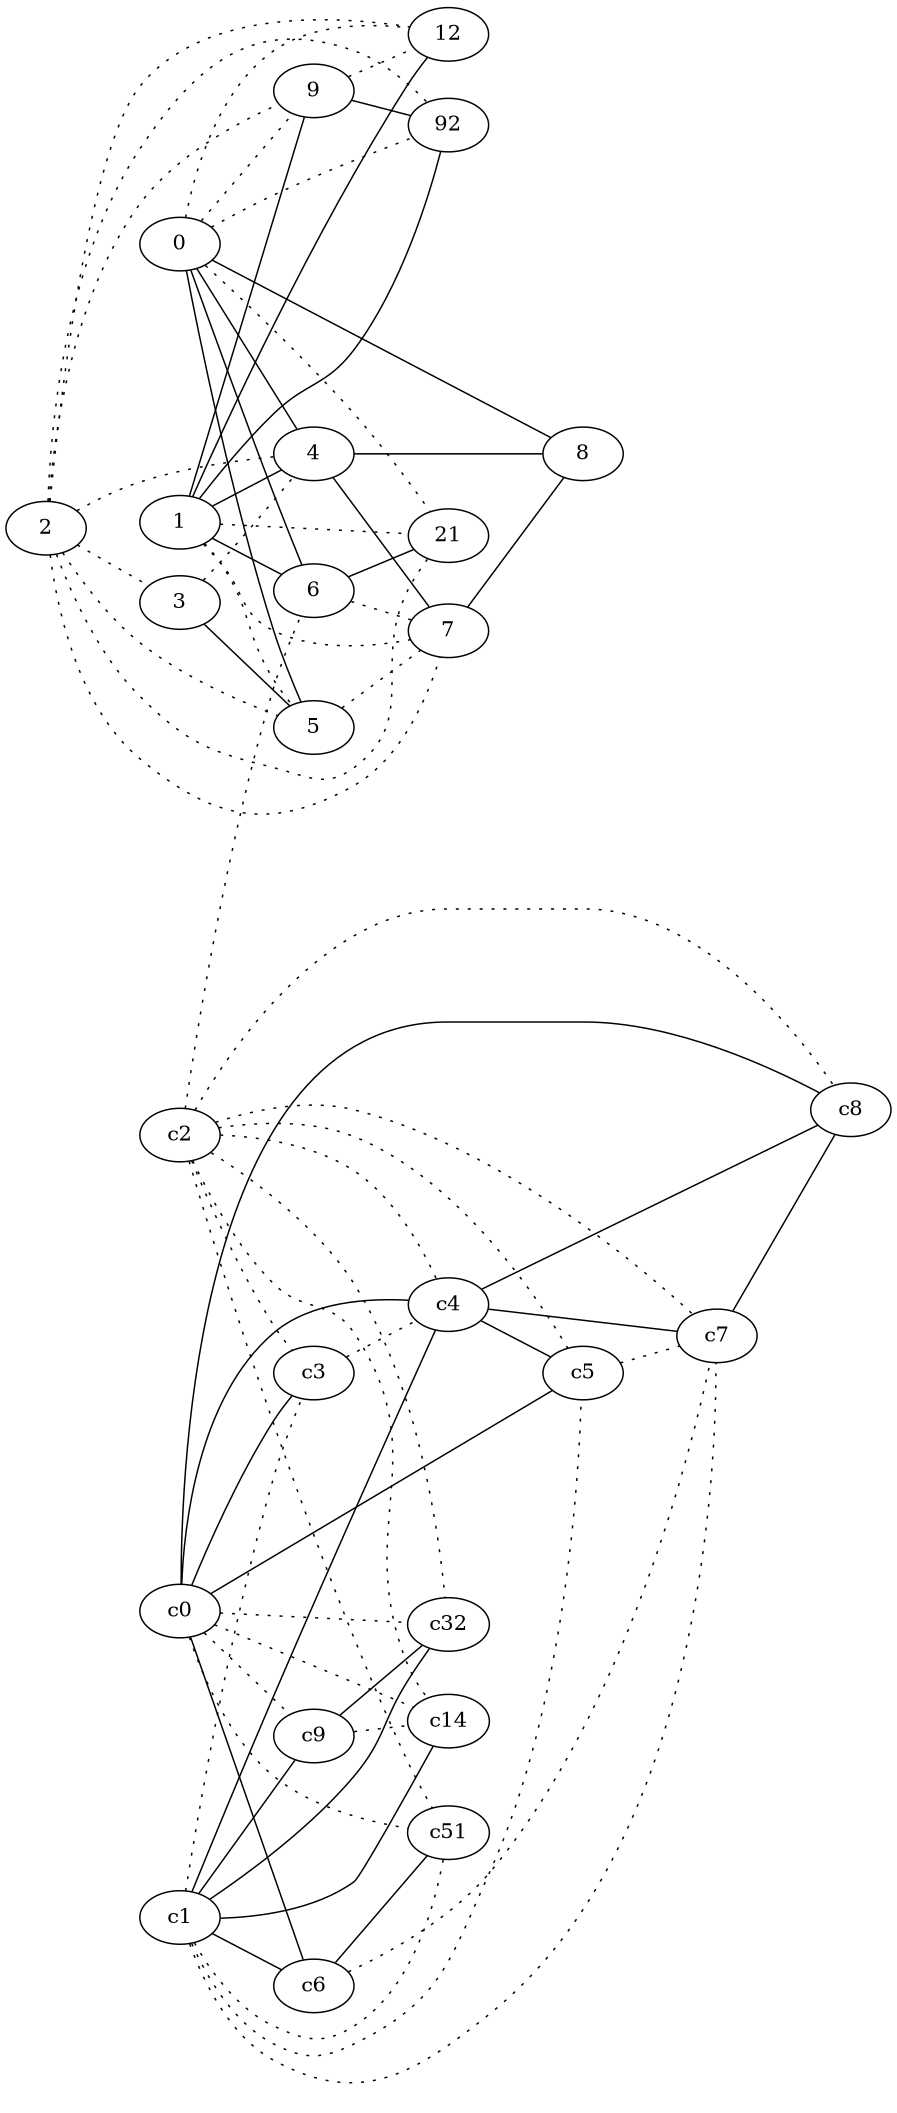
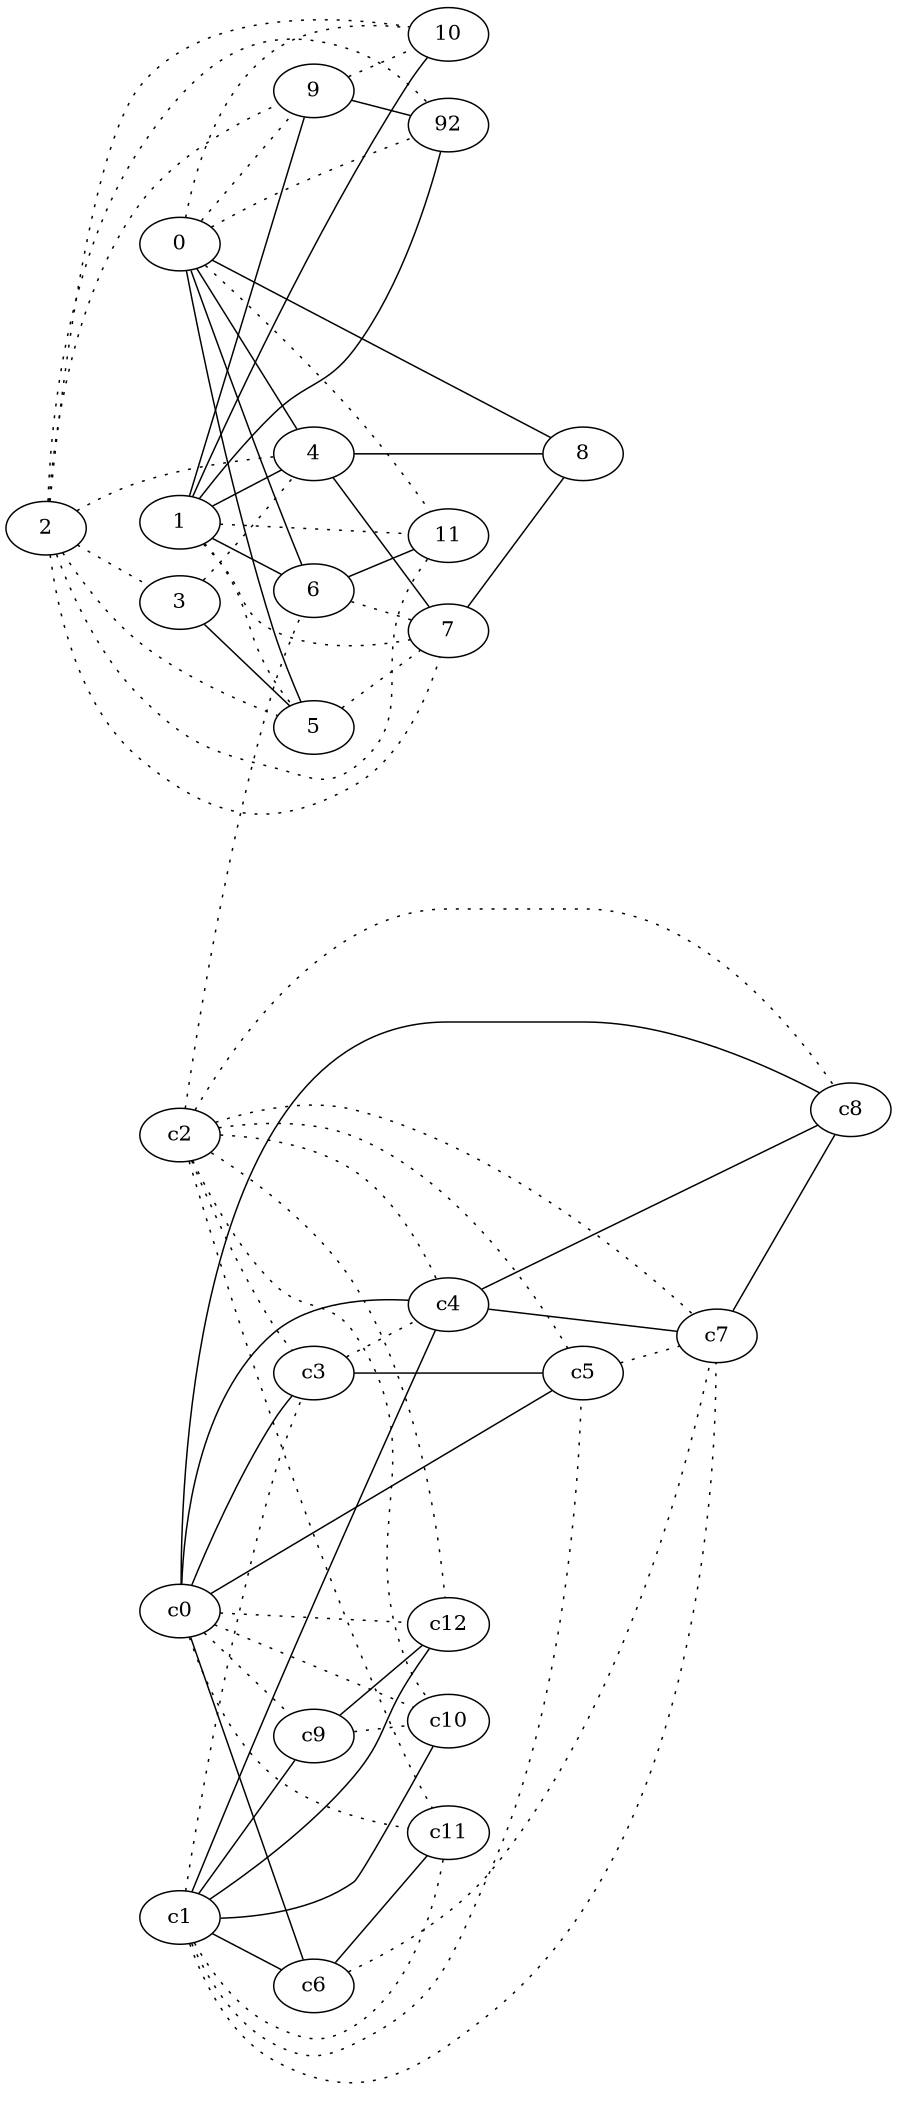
node "12": label "12" -> "10"
node "21": label "21" -> "11"
edge "c4" -- "c5": now "c3" -- "c5"
node "c32": label "c32" -> "c12"
node "c14": label "c14" -> "c10"
node "c51": label "c51" -> "c11"
